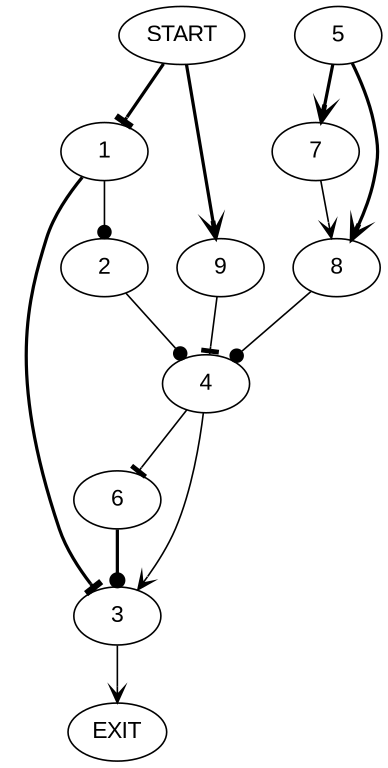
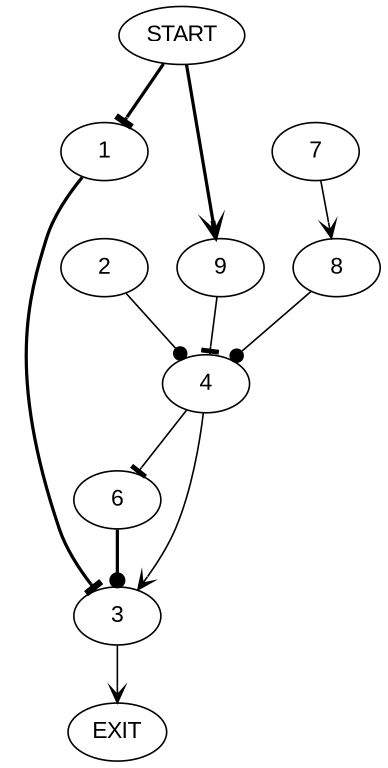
node "5": removed
edge "1" -> "2": removed
